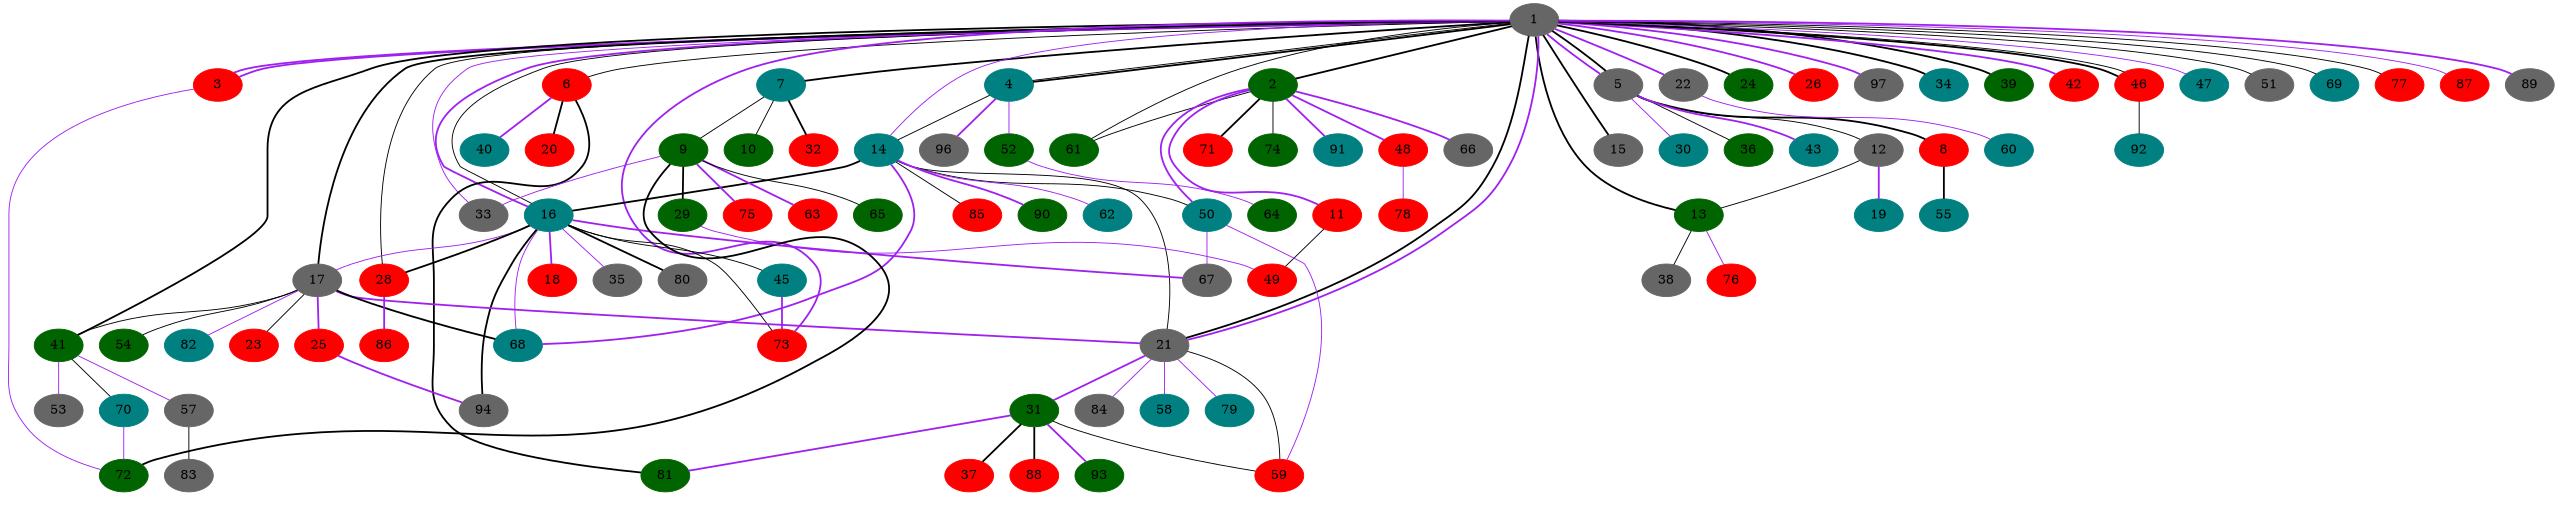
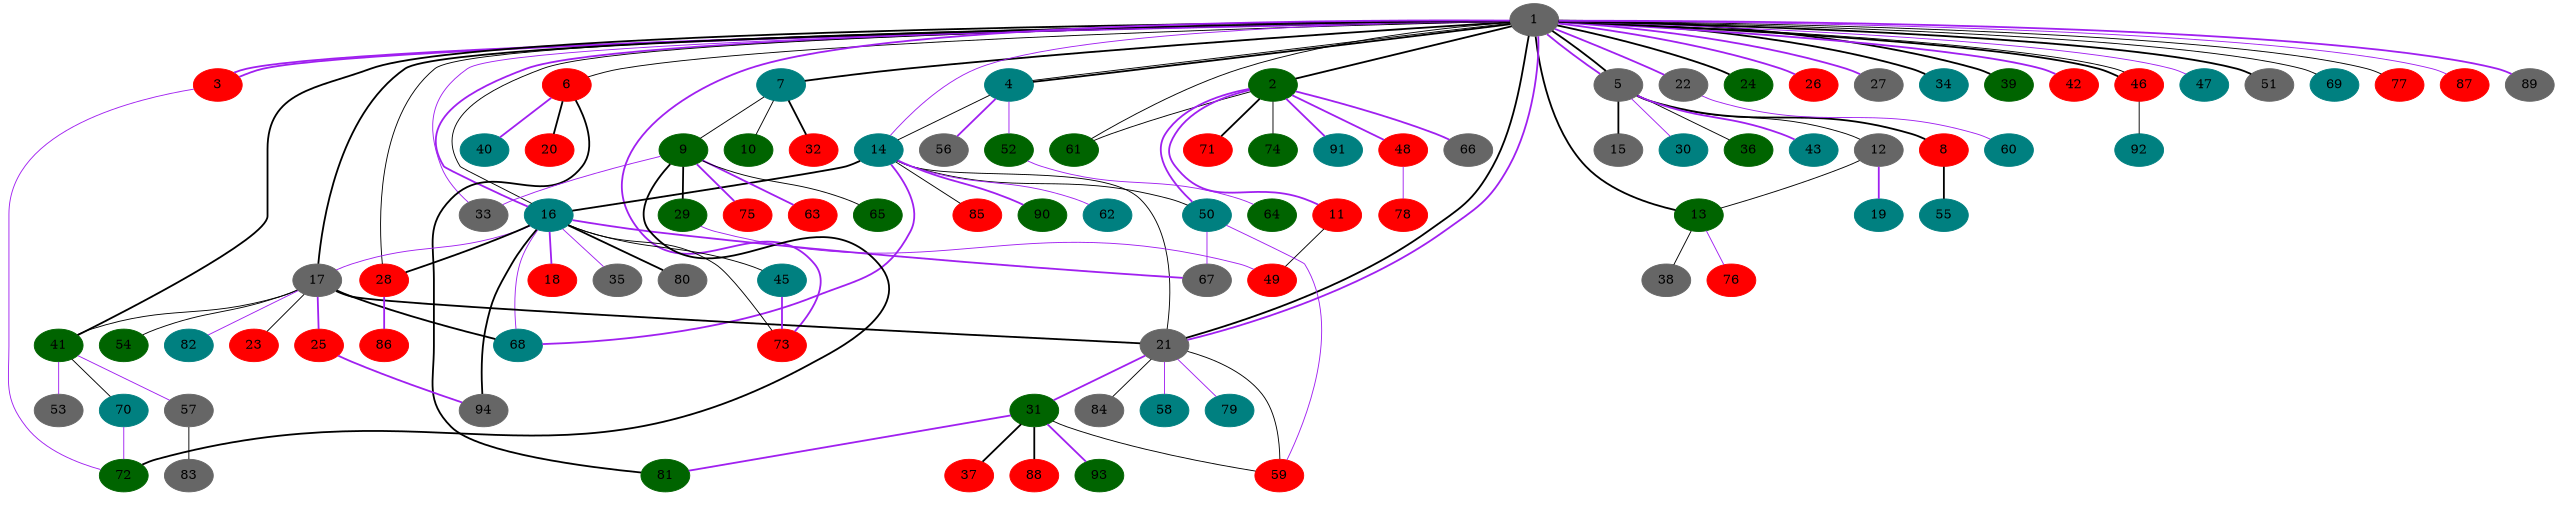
edge "1" -- "51": style solid -> bold
edge "1" -- "15": now "5" -- "15"
node "97": label "97" -> "27"
node "96": label "96" -> "56"
edge "17" -- "21": color purple -> black
edge "21" -- "84": color purple -> black
